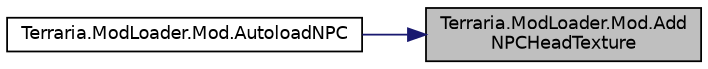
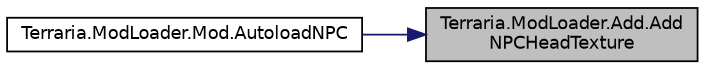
node "Terraria.ModLoader.Mod.Add NPCHeadTexture": label "Terraria.ModLoader.Mod.Add NPCHeadTexture" -> "Terraria.ModLoader.Add.Add NPCHeadTexture"
